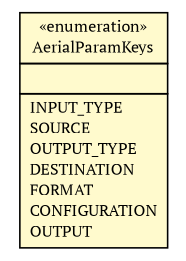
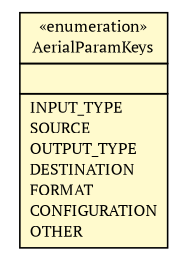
node "AerialParamKeys": text "OUTPUT" -> "OTHER"
